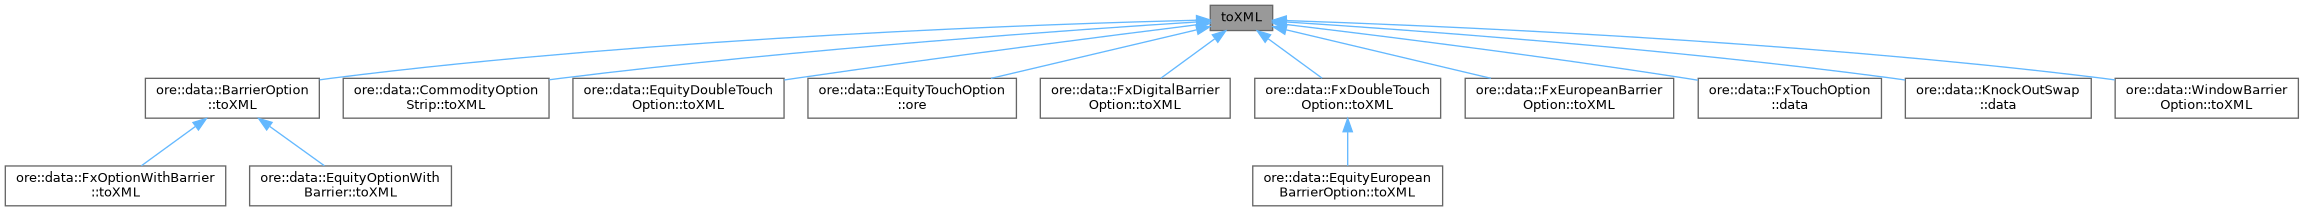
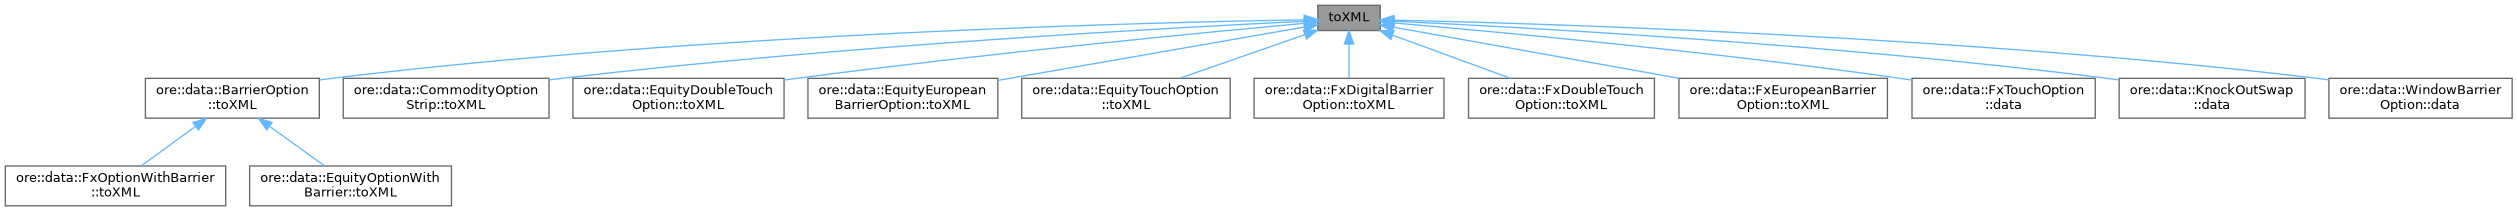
node "ore::data::EquityTouchOption ::ore": label "ore::data::EquityTouchOption ::ore" -> "ore::data::EquityTouchOption ::toXML"
node "ore::data::WindowBarrier Option::toXML": label "ore::data::WindowBarrier Option::toXML" -> "ore::data::WindowBarrier Option::data"
edge "ore::data::EquityEuropean BarrierOption::toXML" -> "ore::data::FxDoubleTouch Option::toXML": now "ore::data::EquityEuropean BarrierOption::toXML" -> "toXML"
